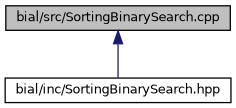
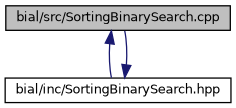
edge "bial/src/SortingBinarySearch.cpp" -> "bial/inc/SortingBinarySearch.hpp": added
